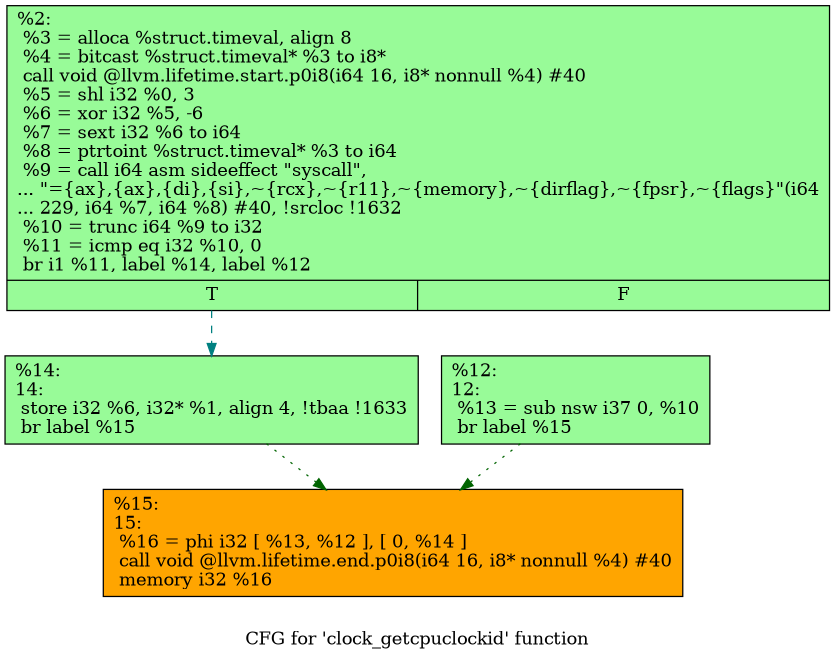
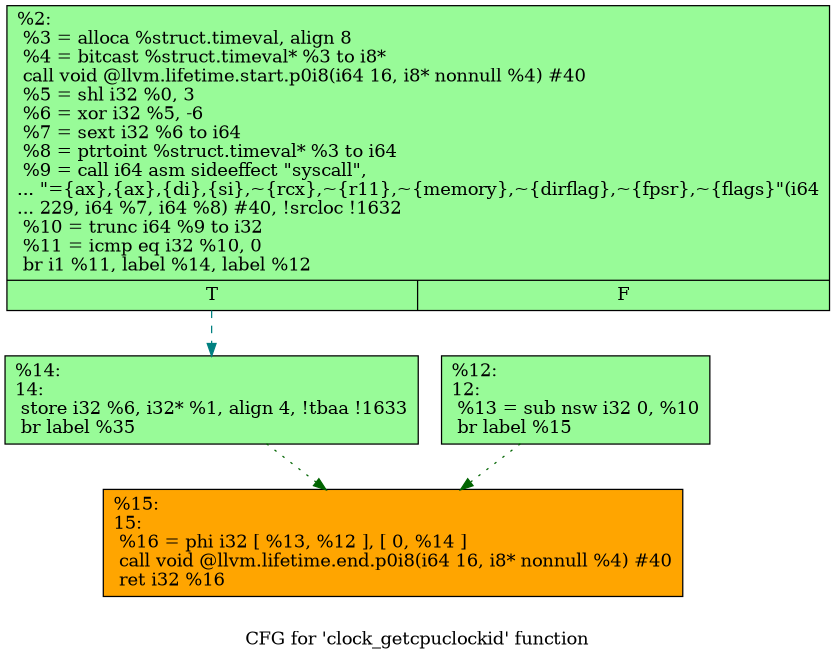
node "%12:": text "%13 = sub nsw i37 0, %10" -> "%13 = sub nsw i32 0, %10"
node "%14:": text "br label %15" -> "br label %35"
node "%15:": text "memory i32 %16" -> "ret i32 %16"
